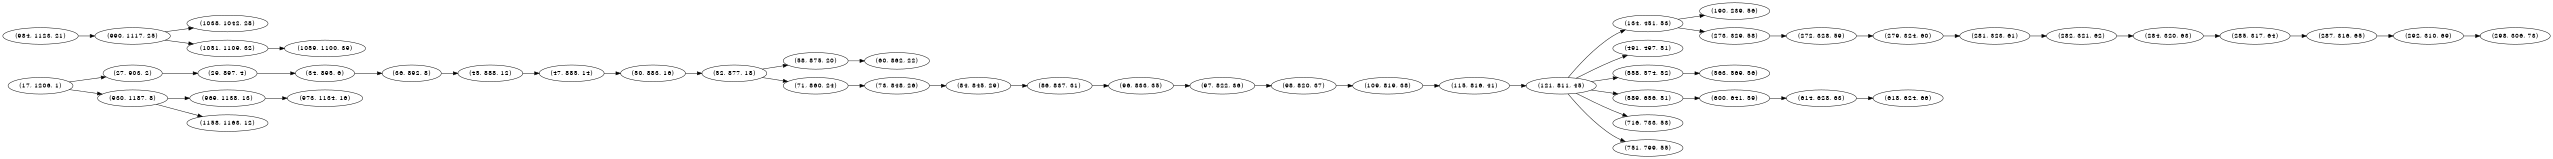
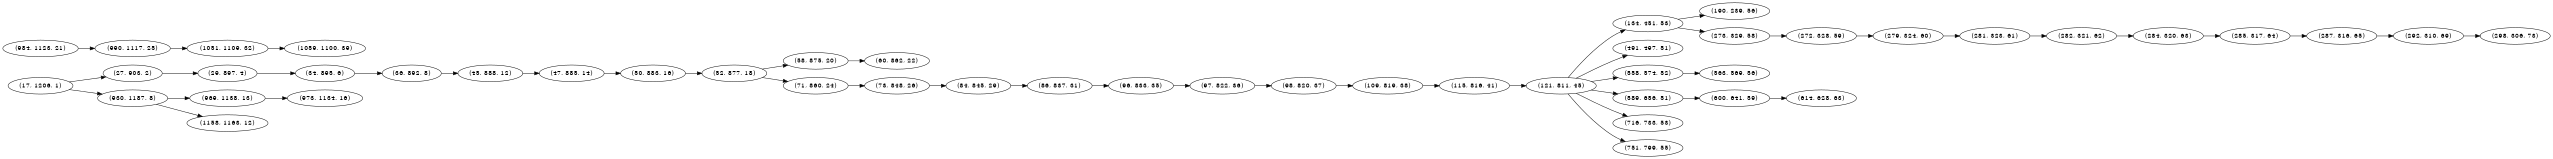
node "(1038, 1042, 28)": removed
node "(618, 624, 66)": removed
